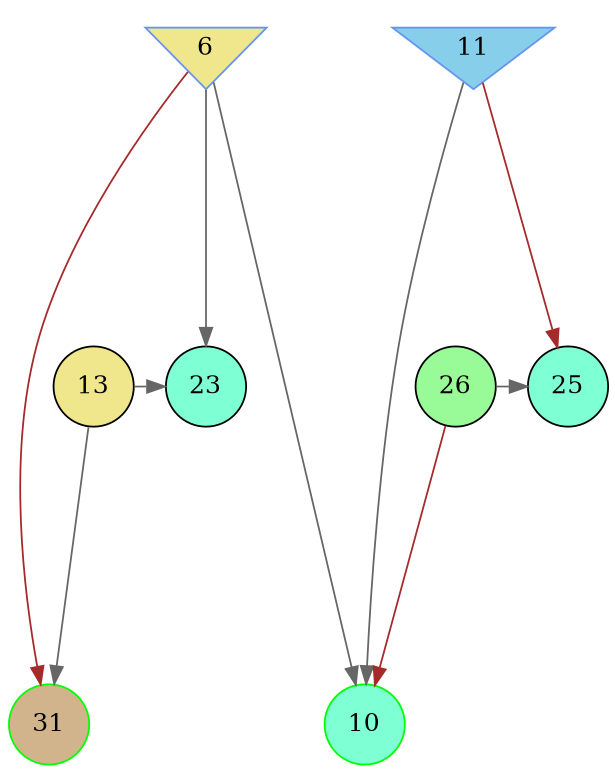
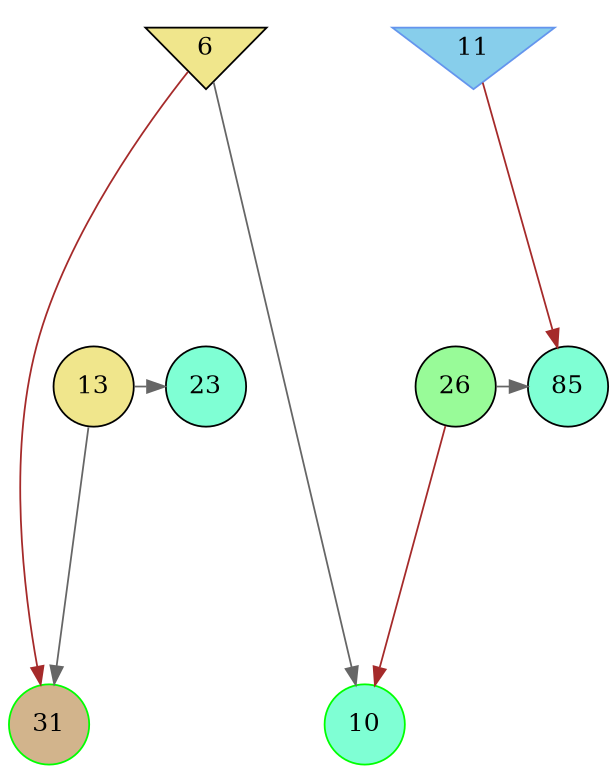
node "6": color cornflowerblue -> black
edge "6" -> "23": removed
edge "11" -> "10": removed
node "25": label "25" -> "85"
